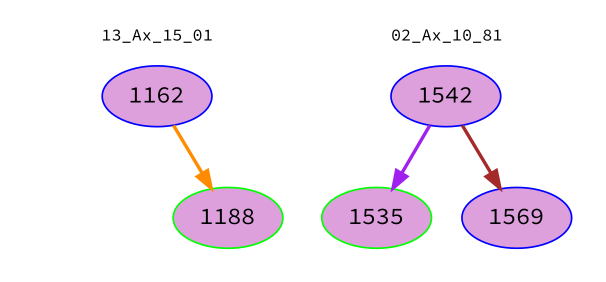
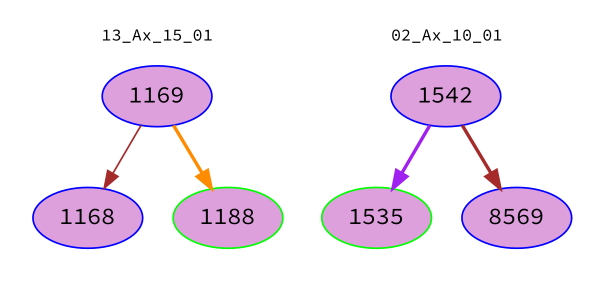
cluster "02_Ax_10_81": label "02_Ax_10_81" -> "02_Ax_10_01"
node "1162": label "1162" -> "1169"
node "1168": added
node "1569": label "1569" -> "8569"
